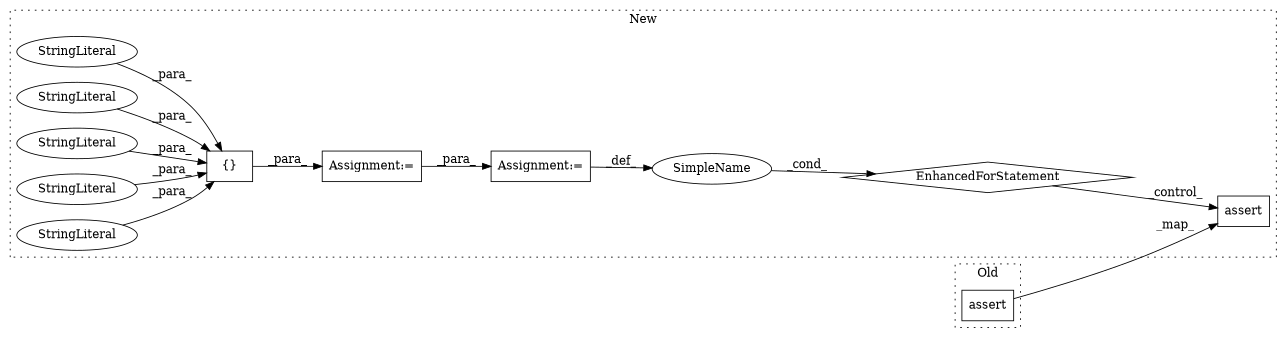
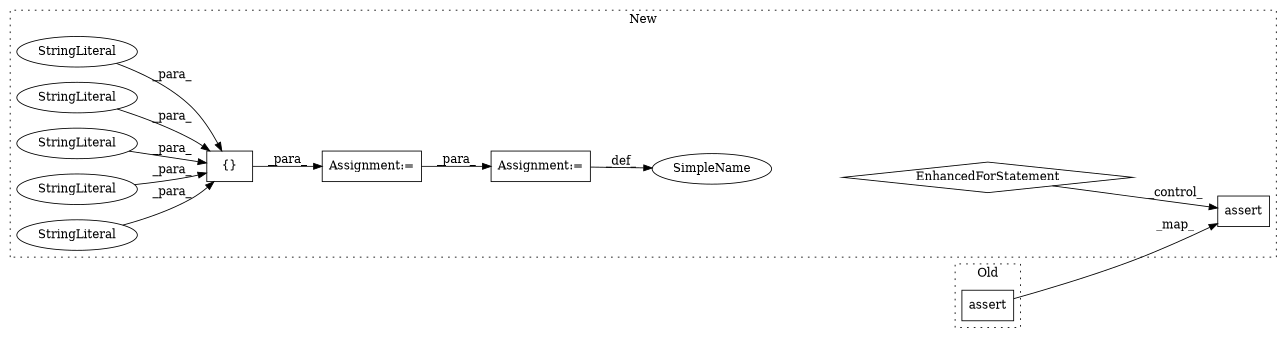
edge "SimpleName" -> "EnhancedForStatement": removed, label "_cond_"
